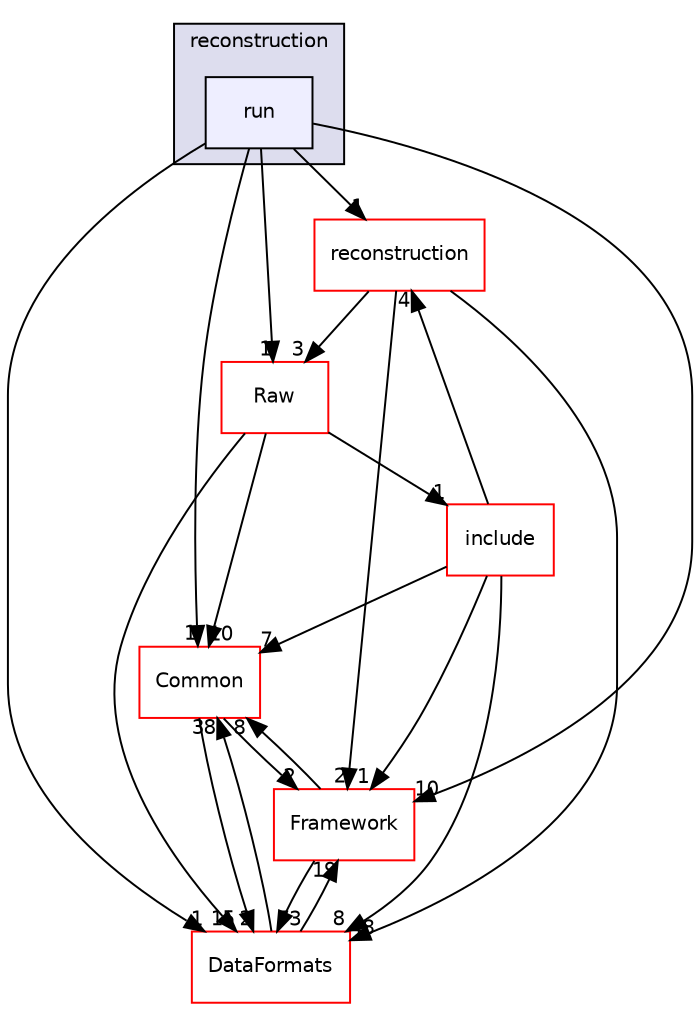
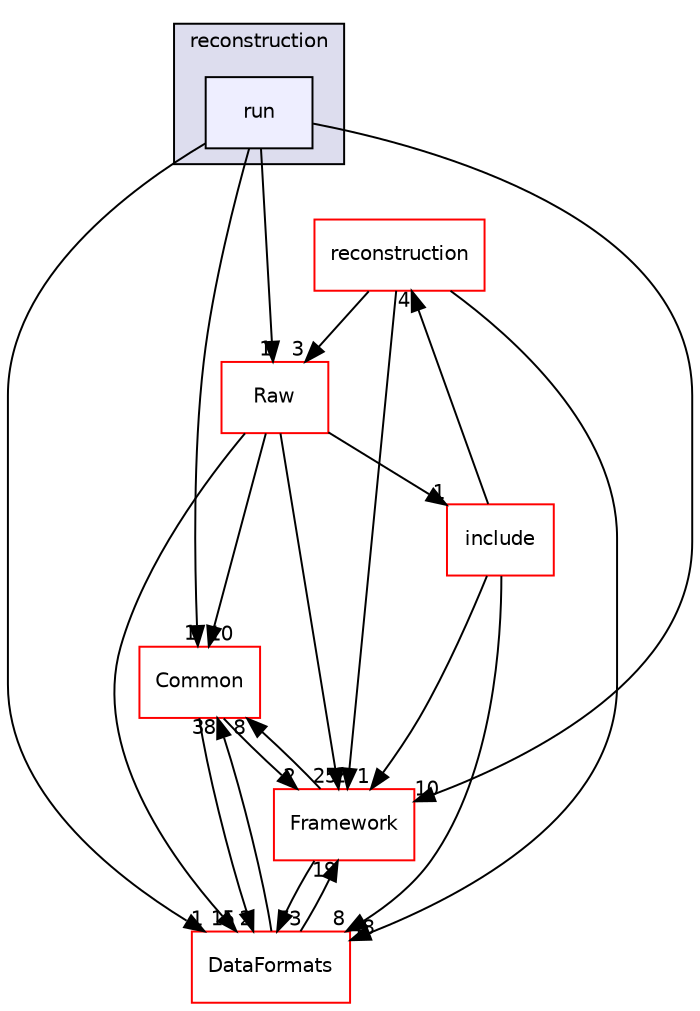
edge "run" -> "reconstruction": removed
edge "Raw" -> "Framework": added
edge "include" -> "Common": removed
